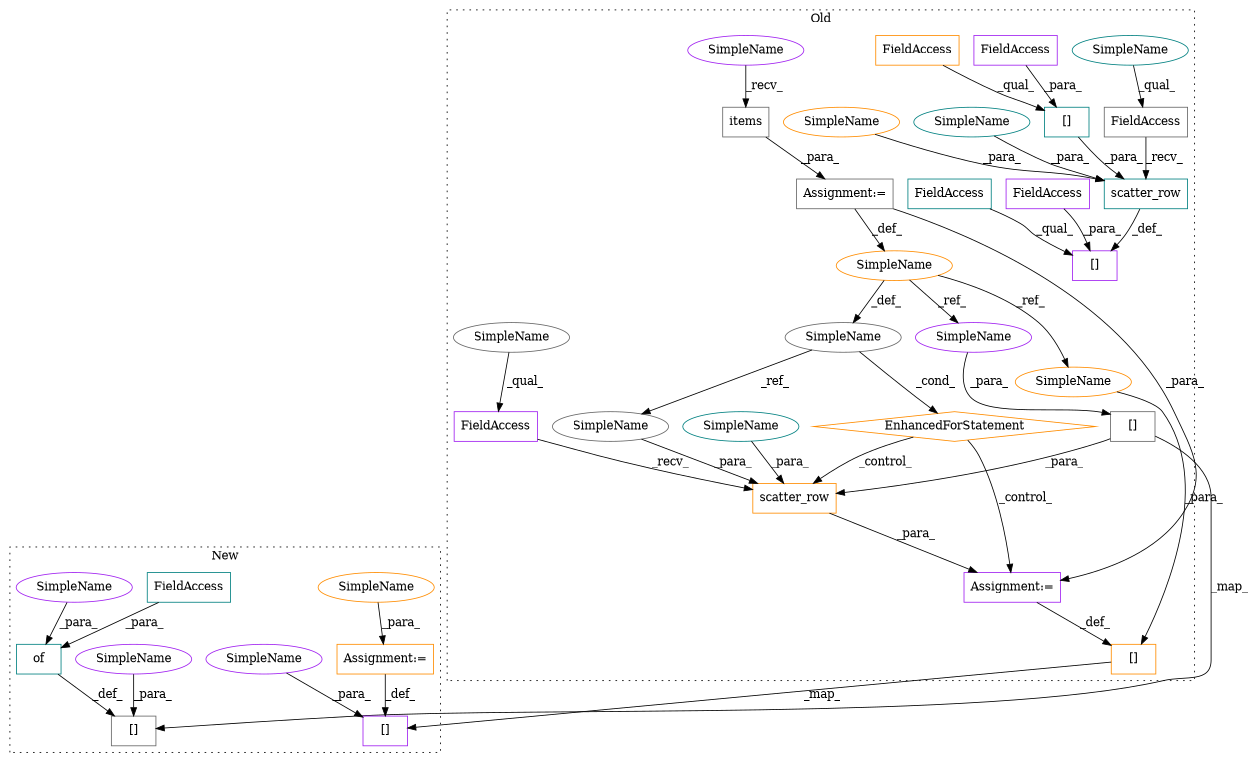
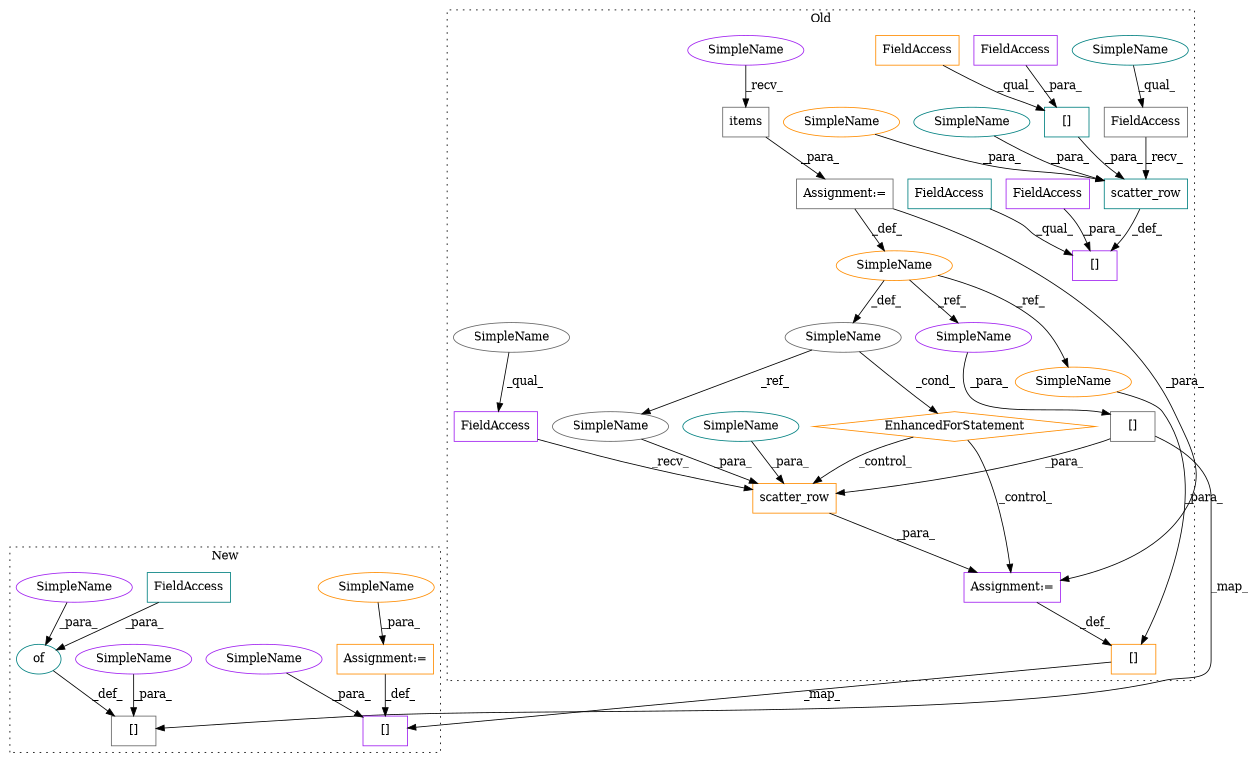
node "of": shape box -> ellipse
